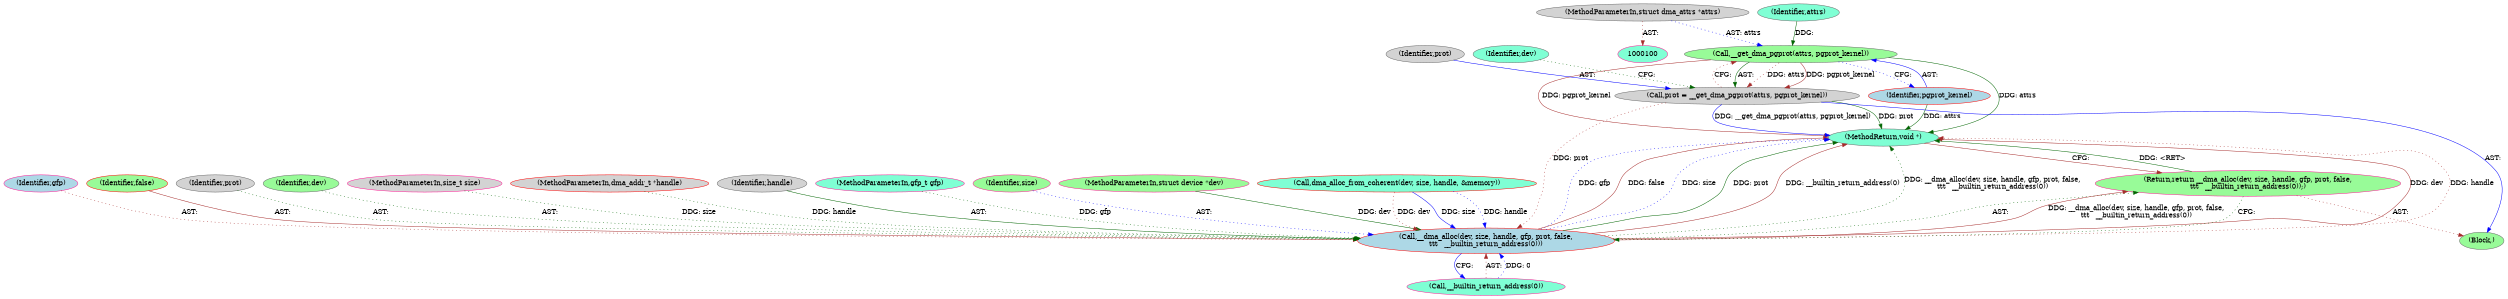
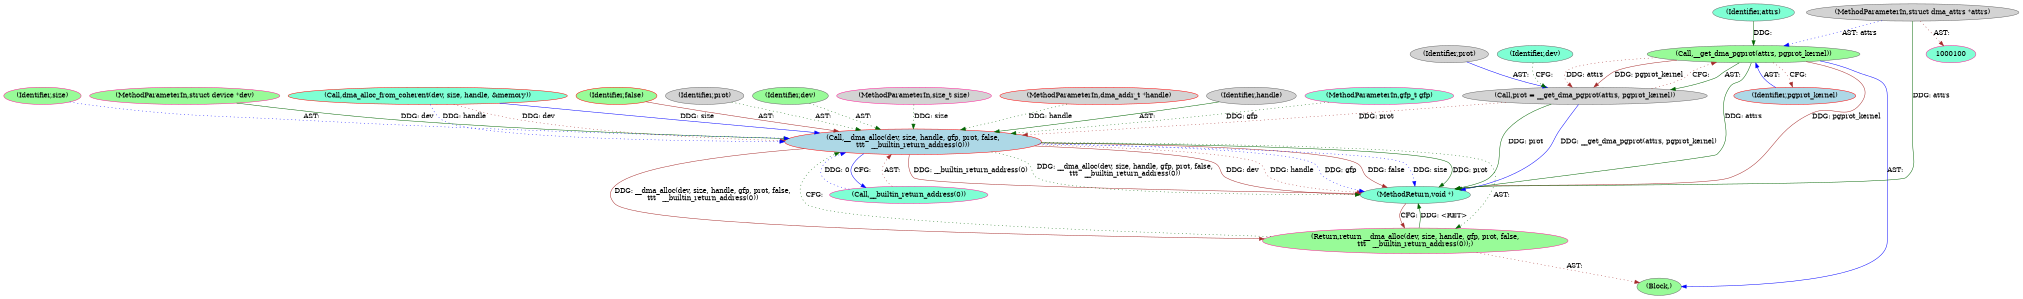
edge "(Call,__get_dma_pgprot(attrs, pgprot_kernel))" -> "(Identifier,pgprot_kernel)": color blue -> brown
edge "(Call,prot = __get_dma_pgprot(attrs, pgprot_kernel))" -> "(Block,)": now "(Call,__get_dma_pgprot(attrs, pgprot_kernel))" -> "(Block,)"
edge "(Identifier,pgprot_kernel)" -> "(MethodReturn,void *)": now "(MethodParameterIn,struct dma_attrs *attrs)" -> "(MethodReturn,void *)"
node "(Identifier,gfp)": removed
